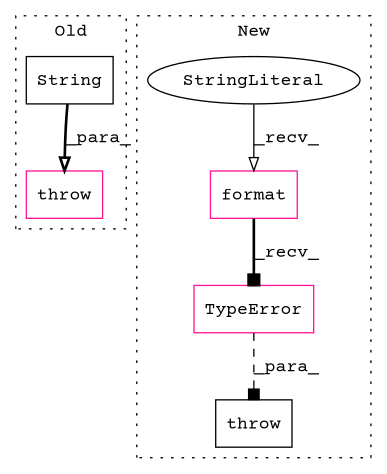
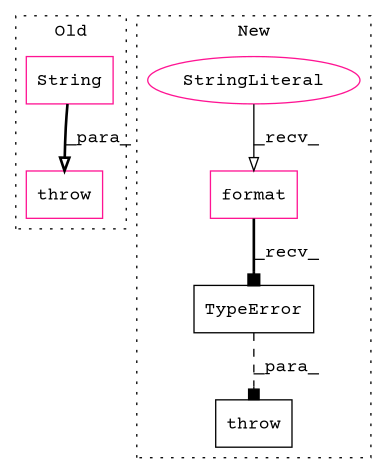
node "String": color black -> deeppink
node "StringLiteral": color black -> deeppink
node "TypeError": color deeppink -> black
